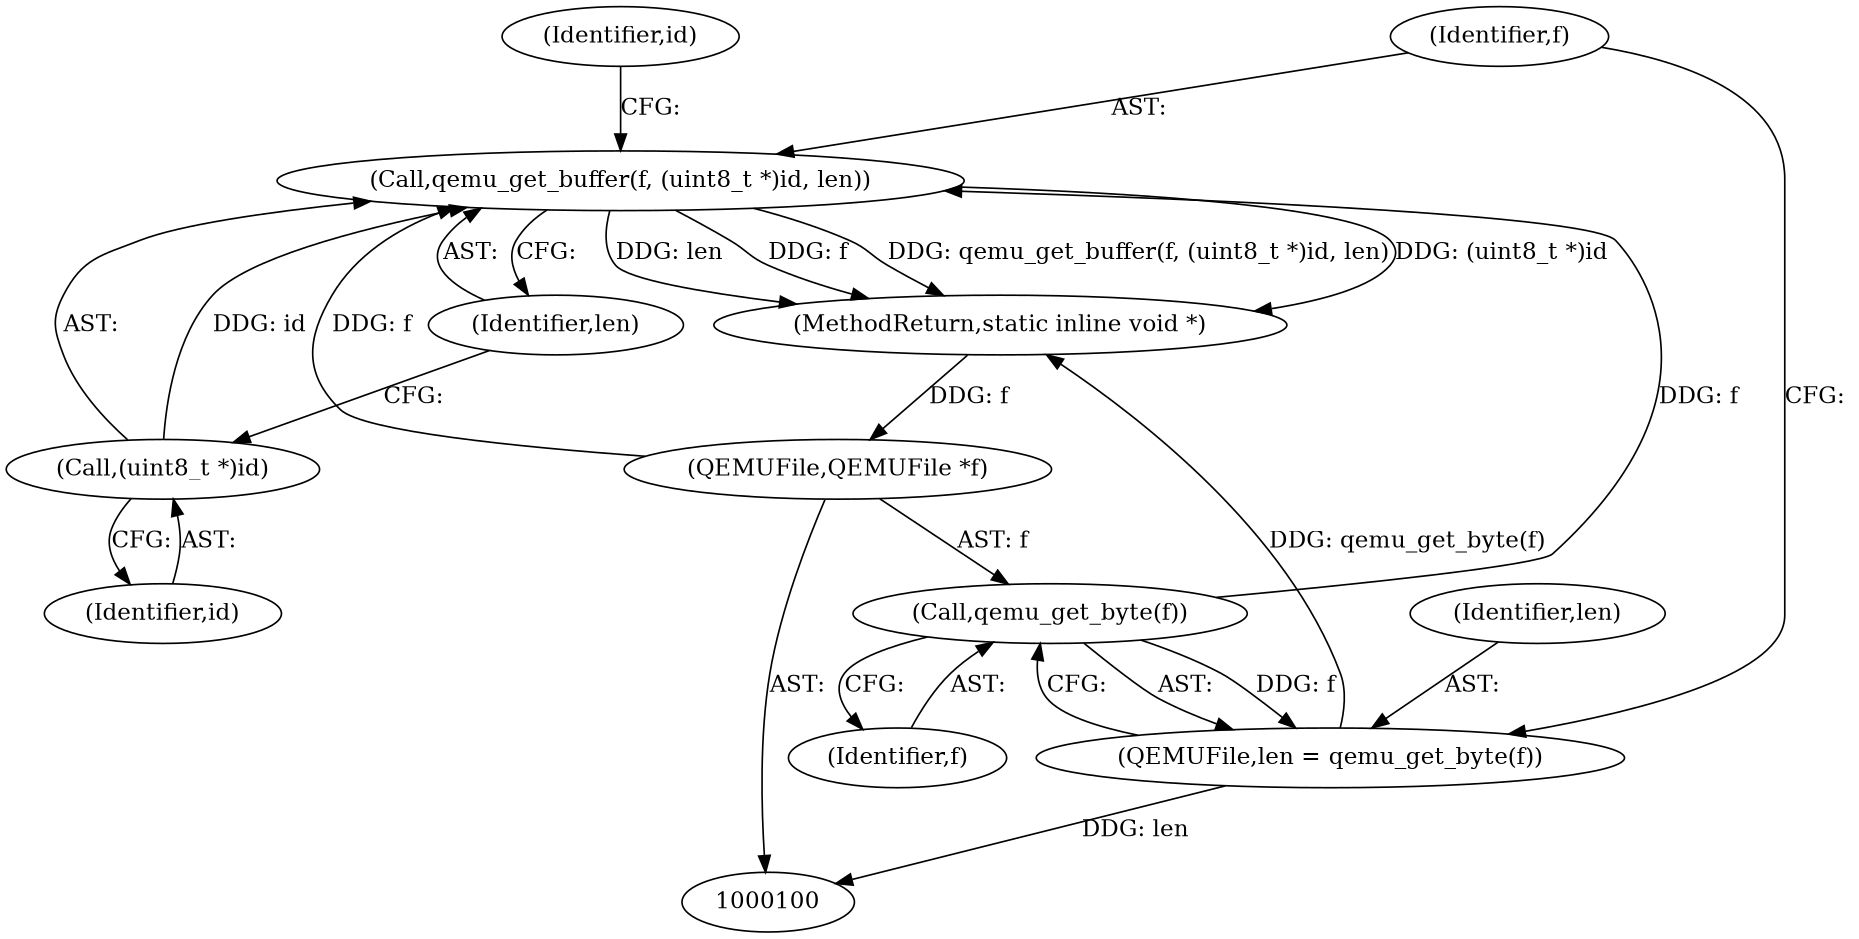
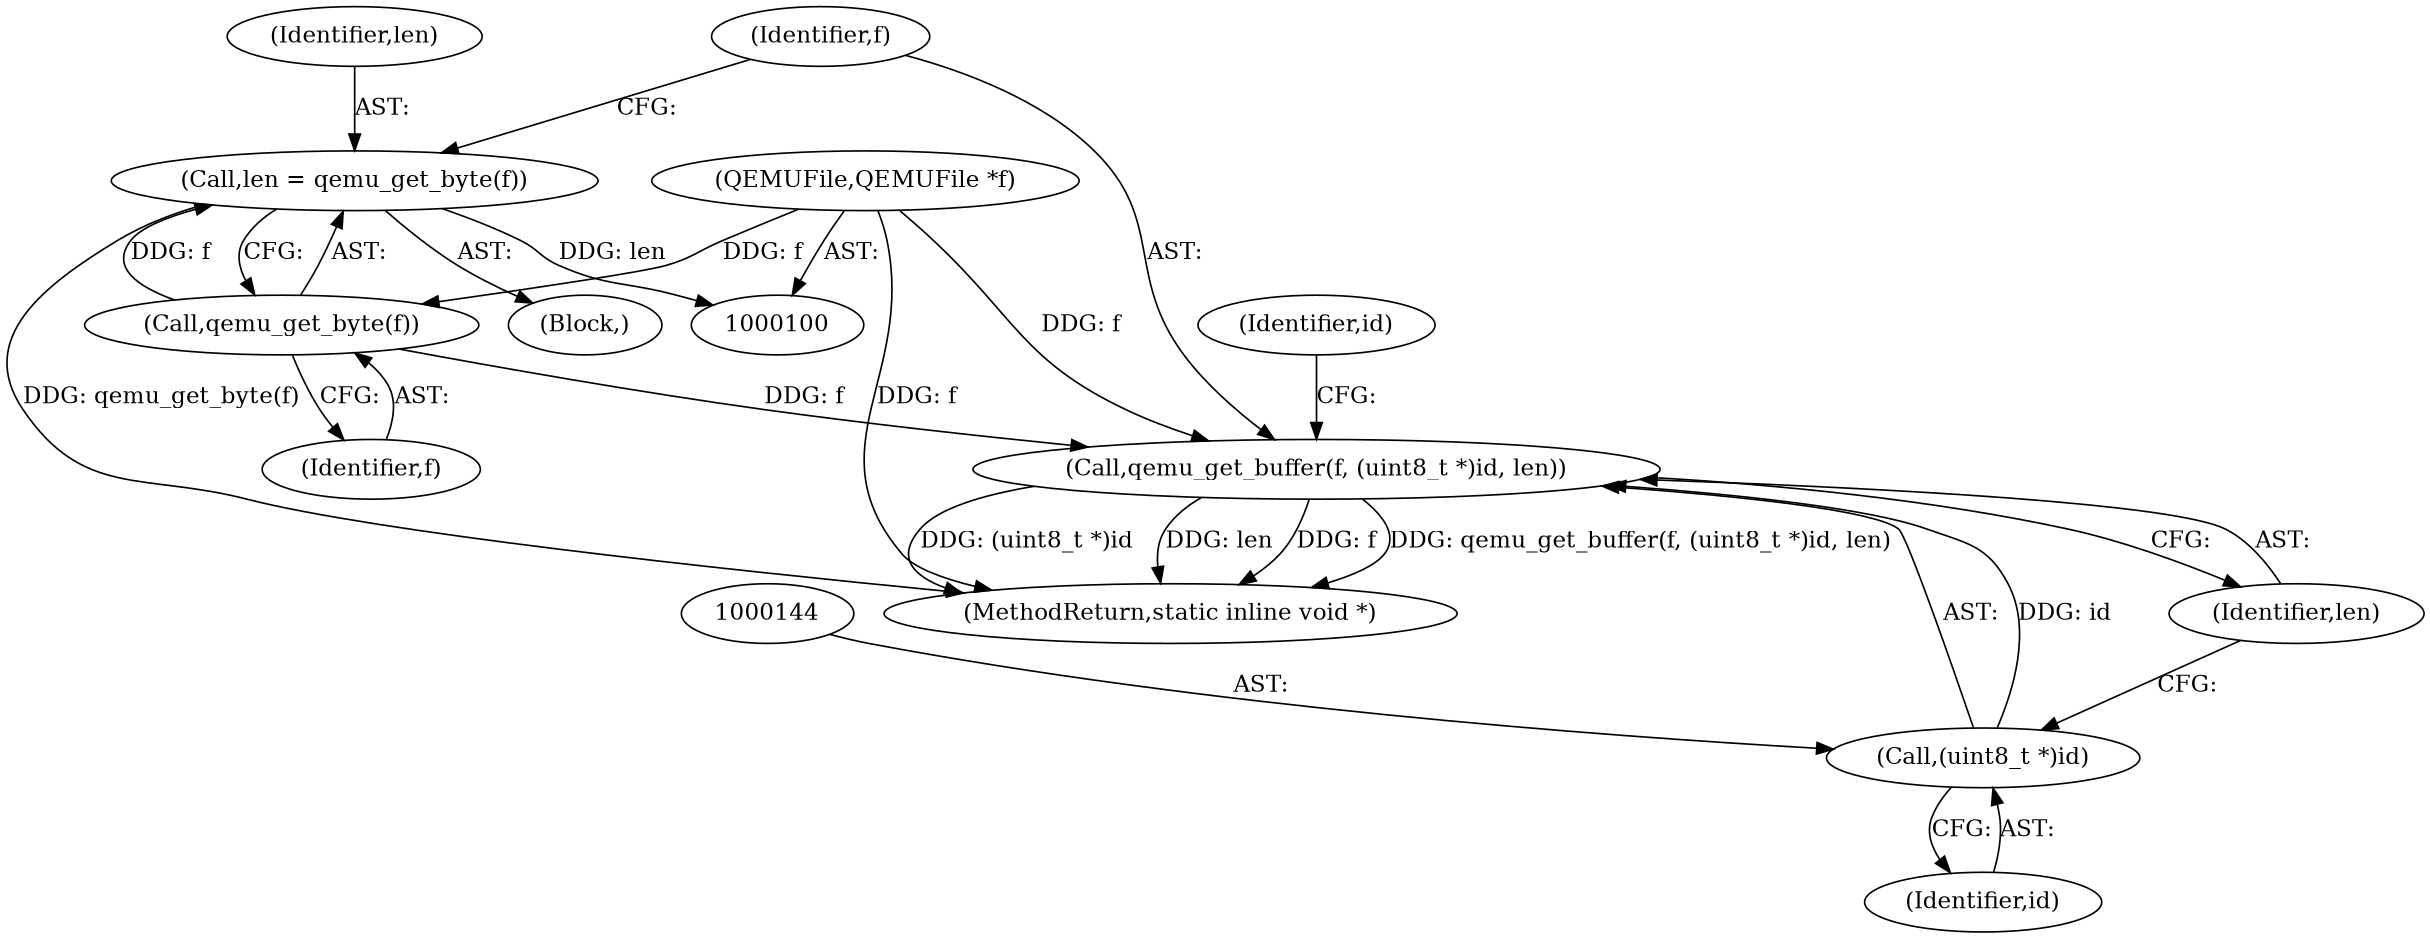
node "(Block,)": added
edge "(MethodReturn,static inline void *)" -> "(QEMUFile,QEMUFile *f)": reversed
edge "(QEMUFile,QEMUFile *f)" -> "(Call,qemu_get_byte(f))": label "AST: f" -> "DDG: f"
node "1000144": added
node "(QEMUFile,len = qemu_get_byte(f))": label "(QEMUFile,len = qemu_get_byte(f))" -> "(Call,len = qemu_get_byte(f))"
